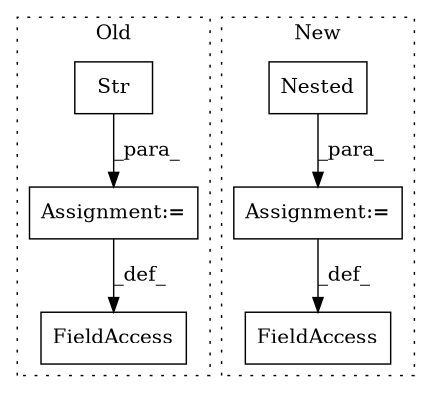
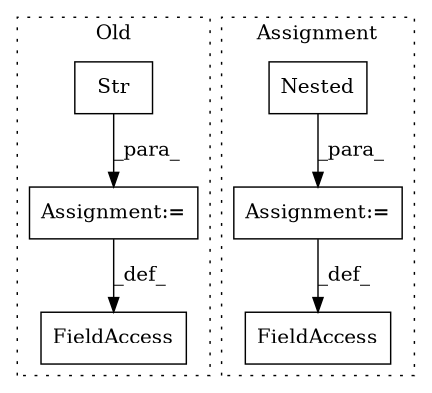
cluster "New": label "New" -> "Assignment"
